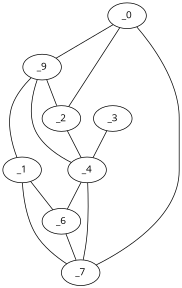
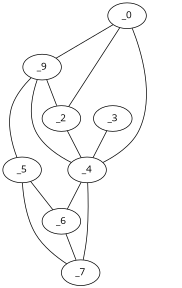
edge "_0" -- "_7": now "_0" -- "_4"
node "_1": label "_1" -> "_5"
